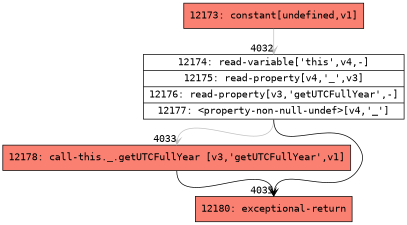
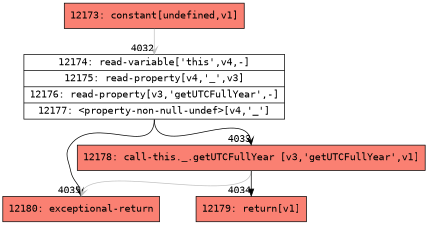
edge "12174: read-variable['this',v4,-]" -> "12178: call-this._.getUTCFullYear [v3,'getUTCFullYear',v1]": color gray -> black
edge "12178: call-this._.getUTCFullYear [v3,'getUTCFullYear',v1]" -> "12180: exceptional-return": color black -> gray
node "12179: return[v1]": added
